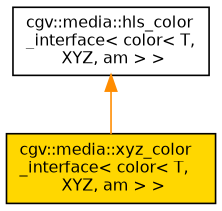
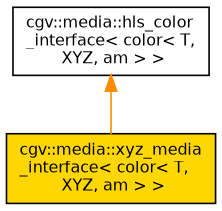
node "cgv::media::xyz_color _interface< color< T, XYZ, am > >": label "cgv::media::xyz_color _interface< color< T, XYZ, am > >" -> "cgv::media::xyz_media _interface< color< T, XYZ, am > >"
